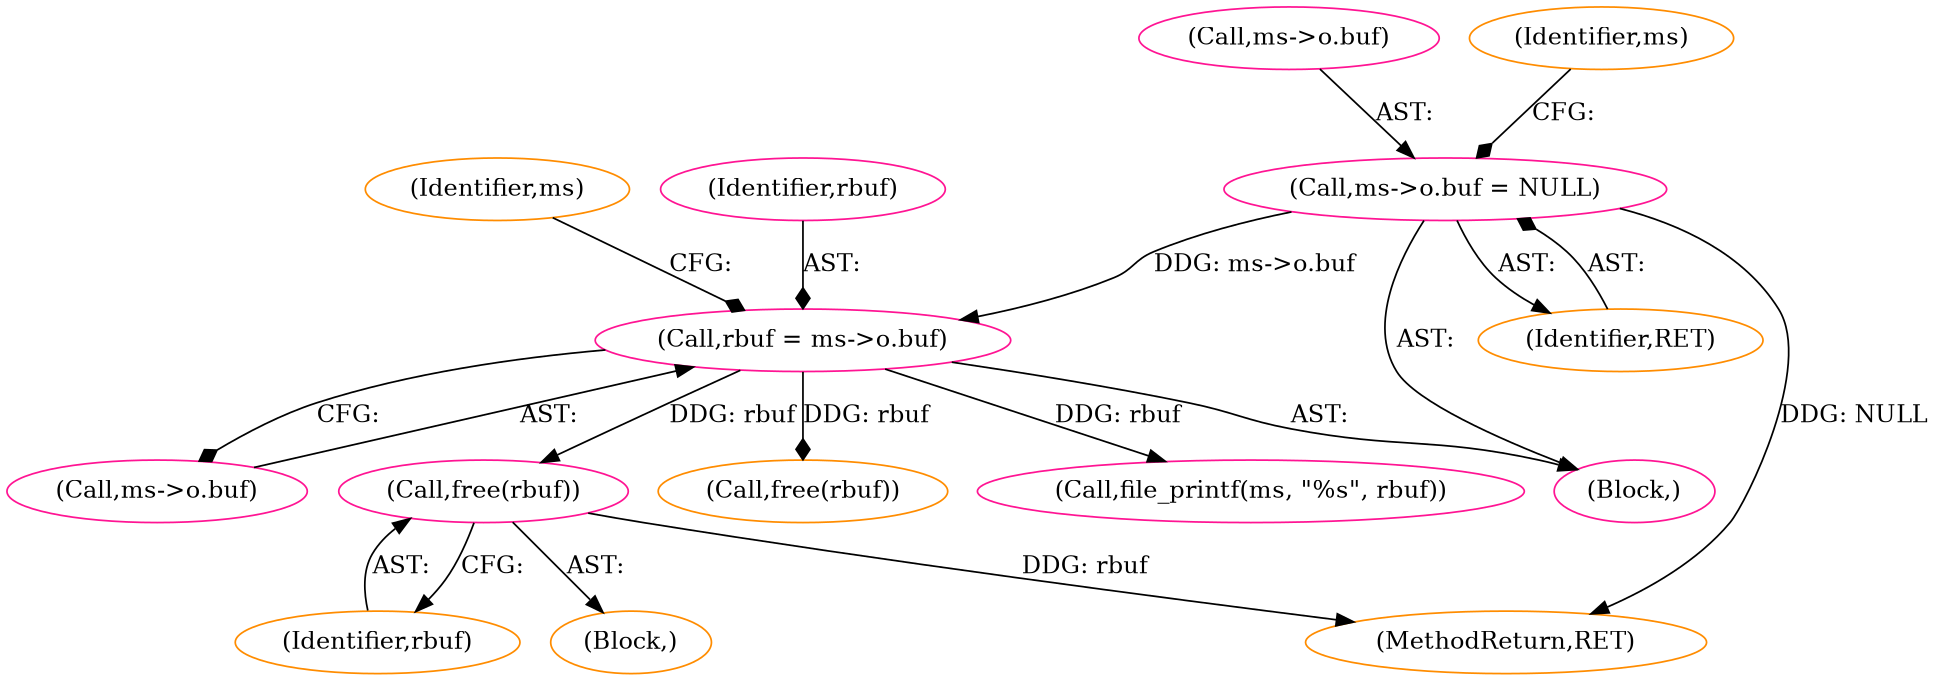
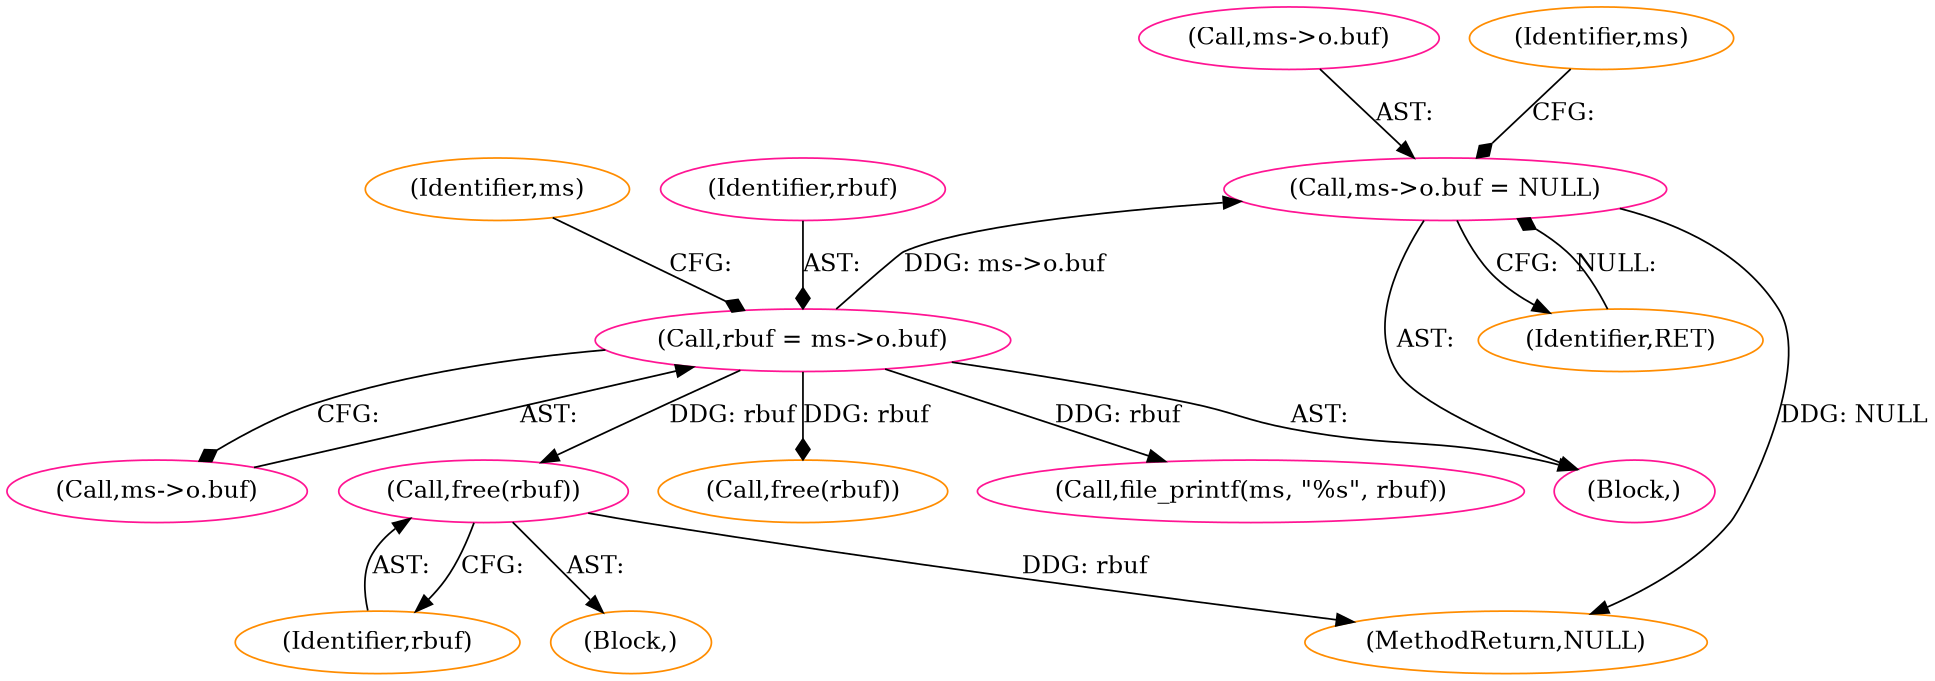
edge "(Call,ms->o.buf = NULL)" -> "(Call,rbuf = ms->o.buf)": reversed
edge "(Call,ms->o.buf = NULL)" -> "(Identifier,RET)": label "AST: " -> "CFG: "
edge "(Identifier,RET)" -> "(Call,ms->o.buf = NULL)": label "AST: " -> "NULL: "
node "(MethodReturn,RET)": label "(MethodReturn,RET)" -> "(MethodReturn,NULL)"
